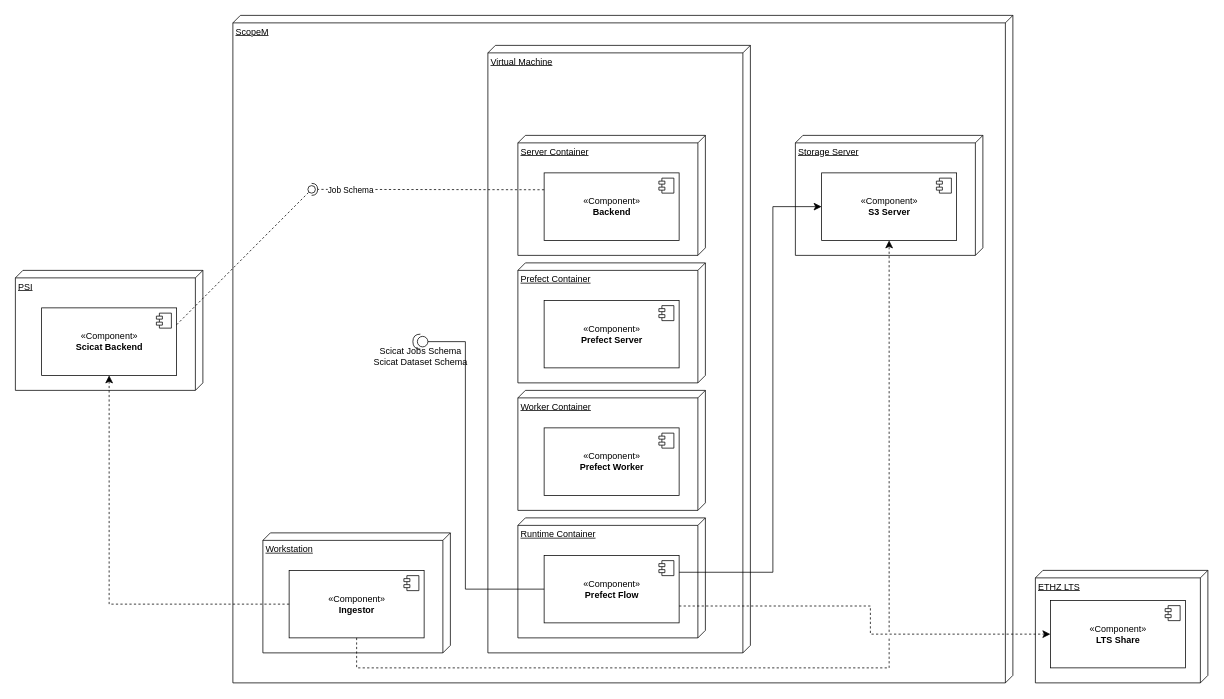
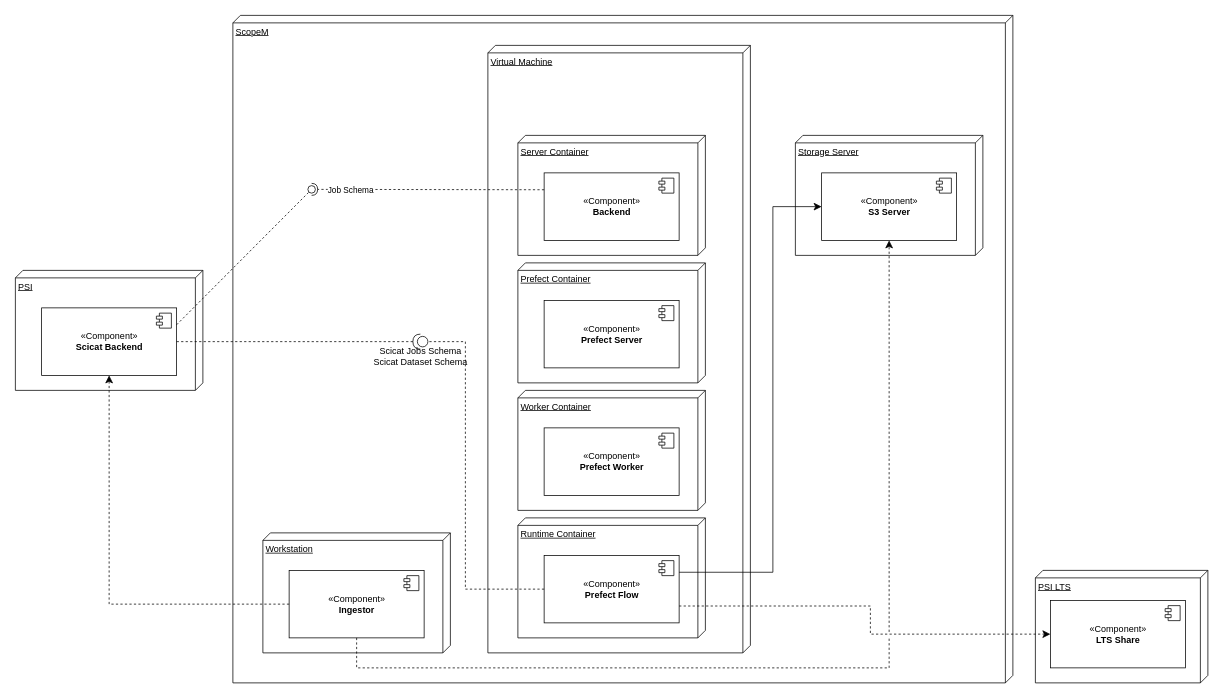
edge "«Component» Scicat Backend" -- "Scicat Jobs Schema Scicat Dataset Schema": added
edge "Scicat Jobs Schema Scicat Dataset Schema" -- "«Component» Prefect Flow": style solid -> dashed
node "ETHZ LTS": label "ETHZ LTS" -> "PSI LTS"
